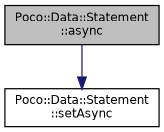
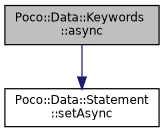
node "Poco::Data::Statement ::async": label "Poco::Data::Statement ::async" -> "Poco::Data::Keywords ::async"
